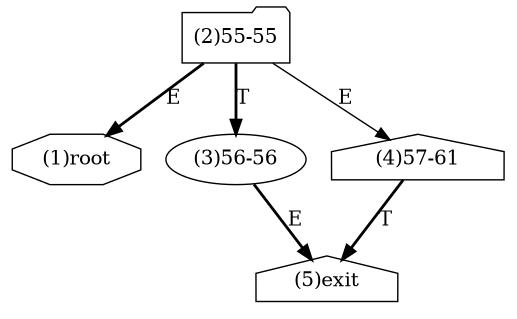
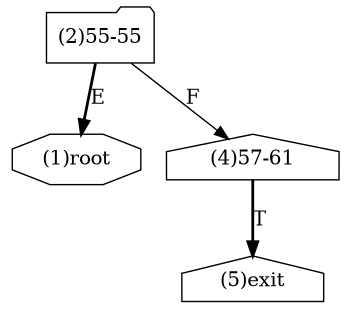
edge "(2)55-55" -> "(4)57-61": label "E" -> "F"
node "(3)56-56": removed
